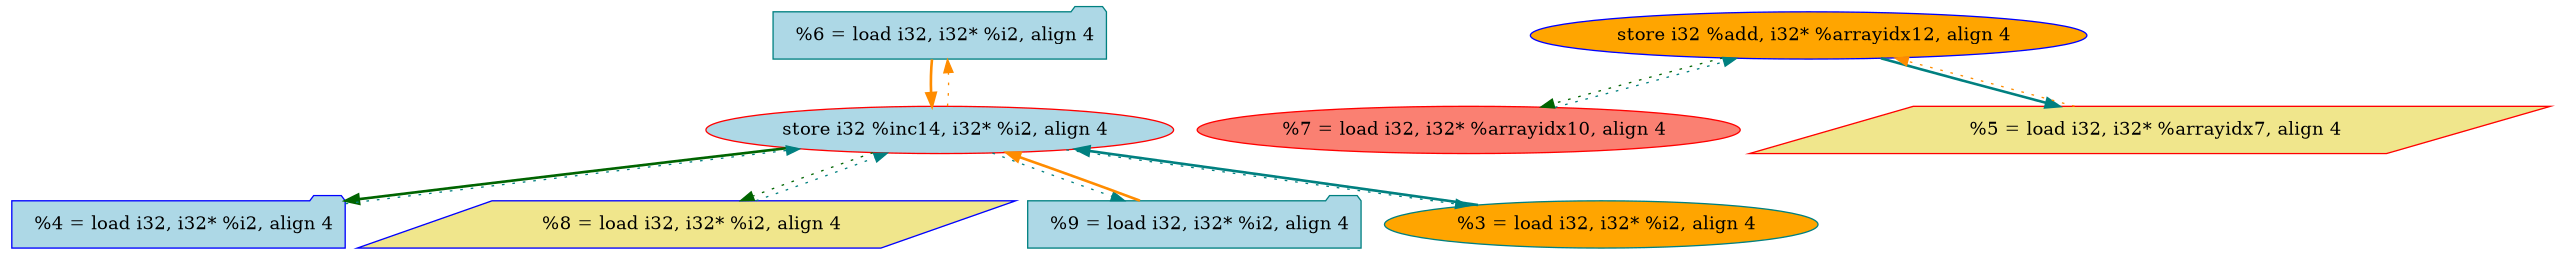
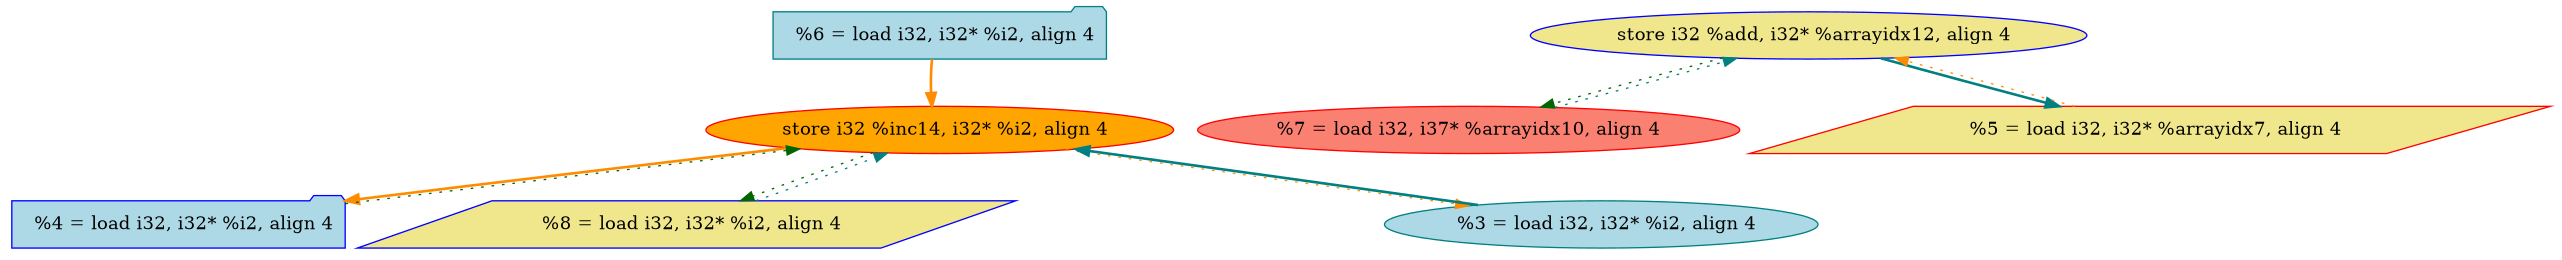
node "store i32 %add, i32* %arrayidx12, align 4": fillcolor orange -> khaki
edge "store i32 %inc14, i32* %i2, align 4" -> "%6 = load i32, i32* %i2, align 4": removed
node "store i32 %inc14, i32* %i2, align 4": fillcolor lightblue -> orange
node "%7 = load i32, i32* %arrayidx10, align 4": label "%7 = load i32, i32* %arrayidx10, align 4" -> "%7 = load i32, i37* %arrayidx10, align 4"
edge "store i32 %inc14, i32* %i2, align 4" -> "%4 = load i32, i32* %i2, align 4": color darkgreen -> darkorange
edge "%4 = load i32, i32* %i2, align 4" -> "store i32 %inc14, i32* %i2, align 4": color teal -> darkgreen
edge "store i32 %inc14, i32* %i2, align 4" -> "%3 = load i32, i32* %i2, align 4": color teal -> darkorange
node "%9 = load i32, i32* %i2, align 4": removed
node "%3 = load i32, i32* %i2, align 4": fillcolor orange -> lightblue
